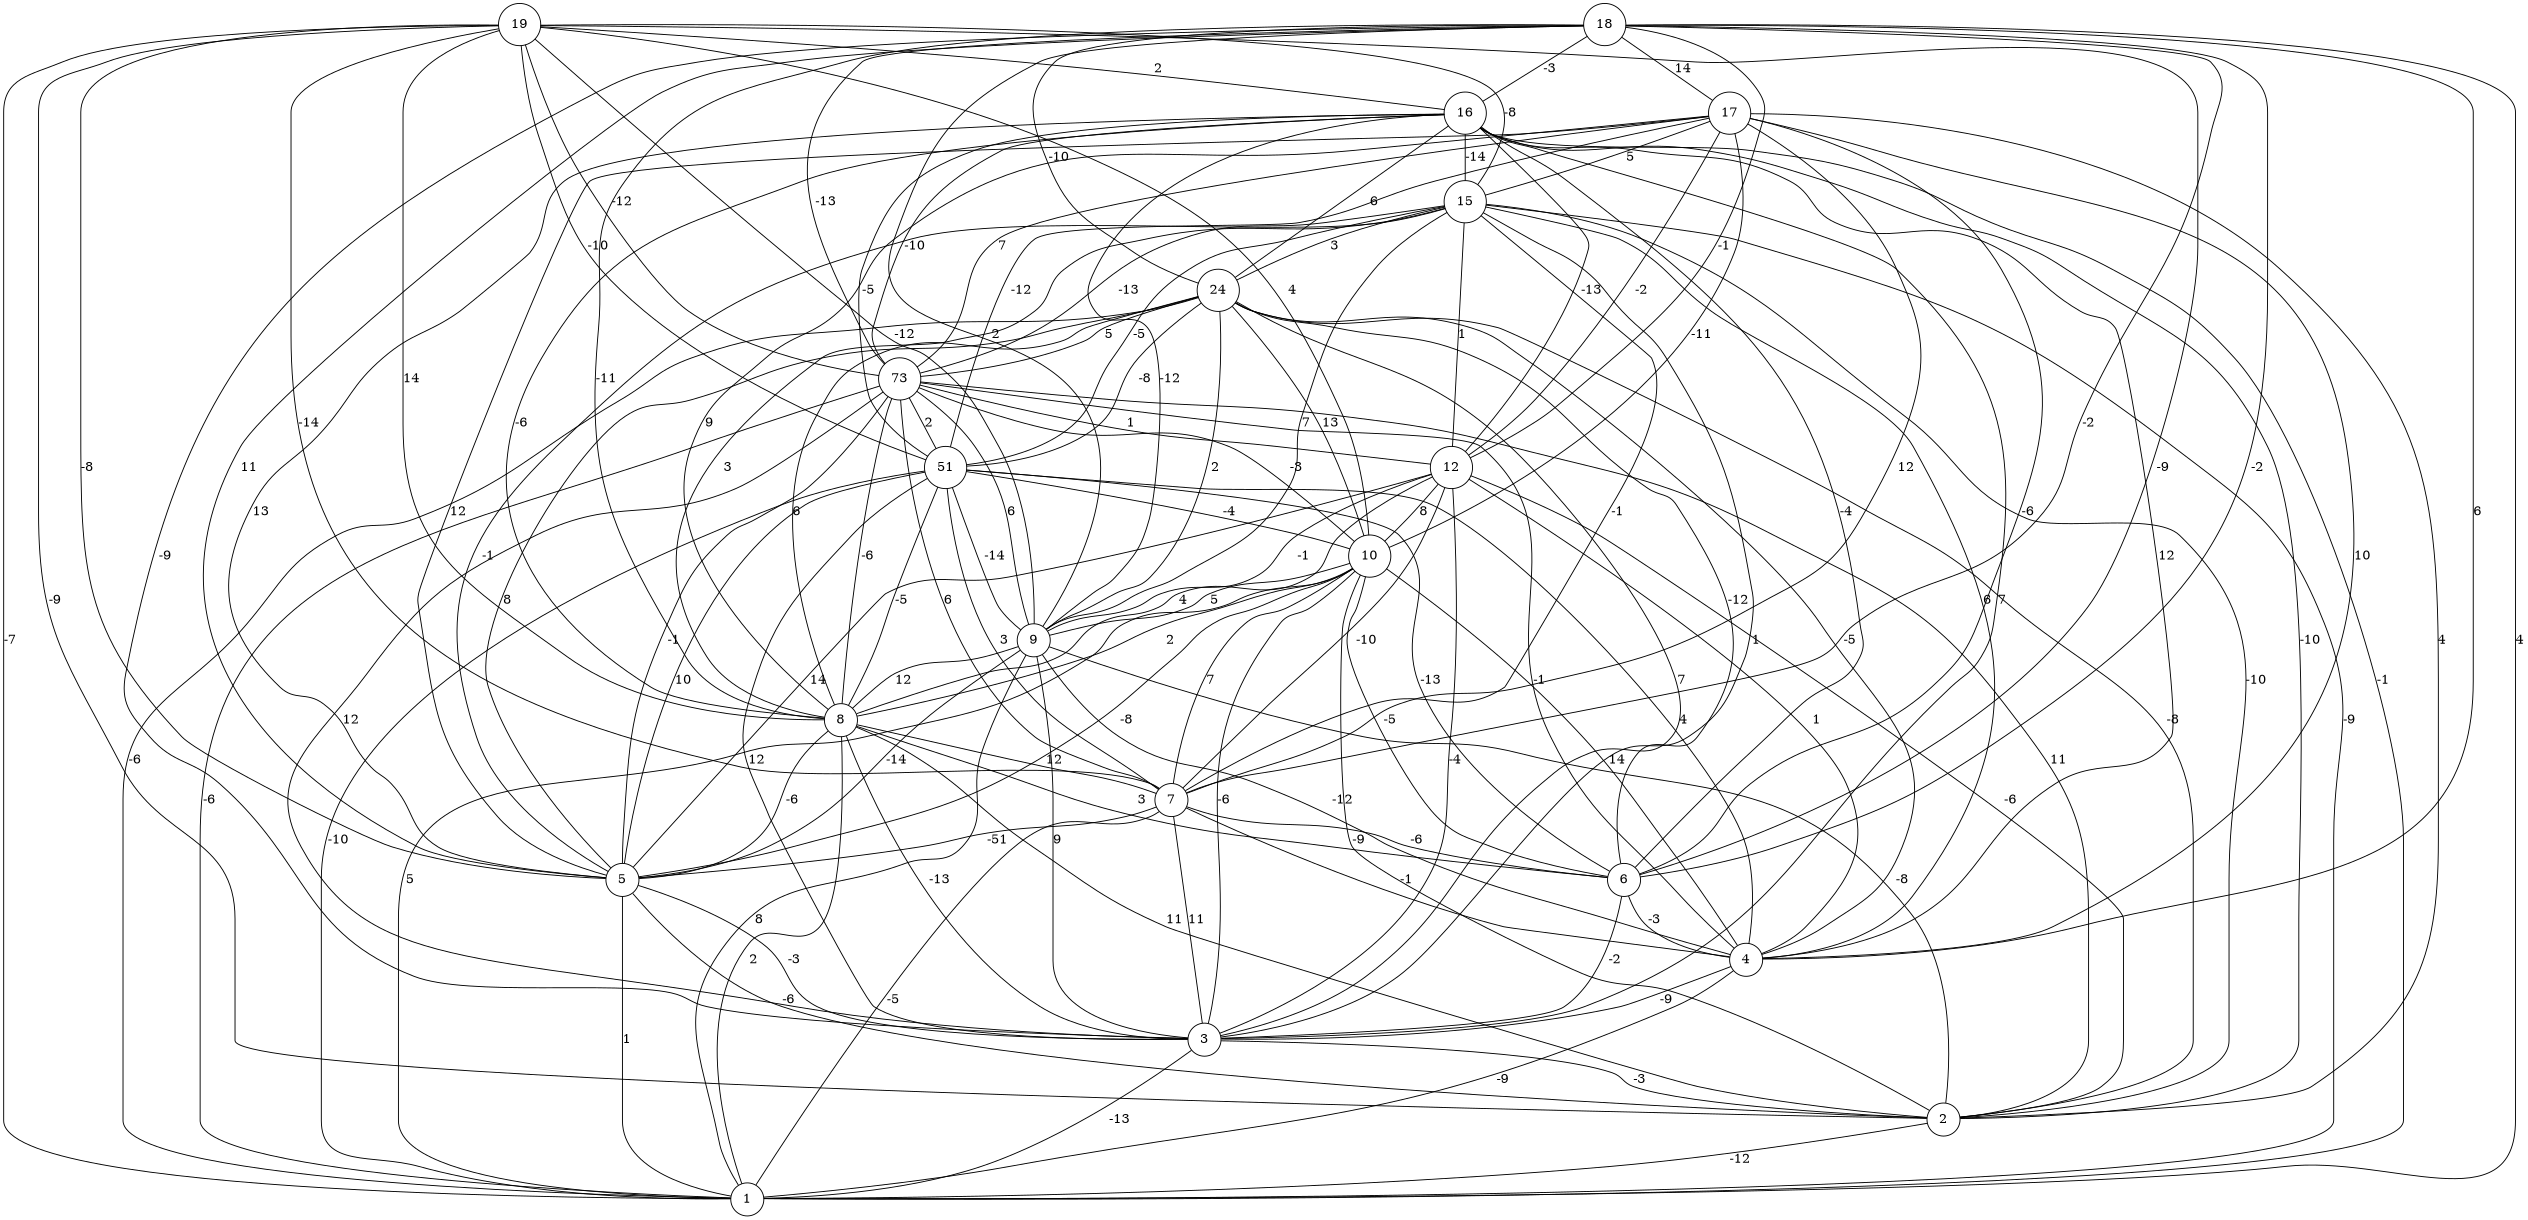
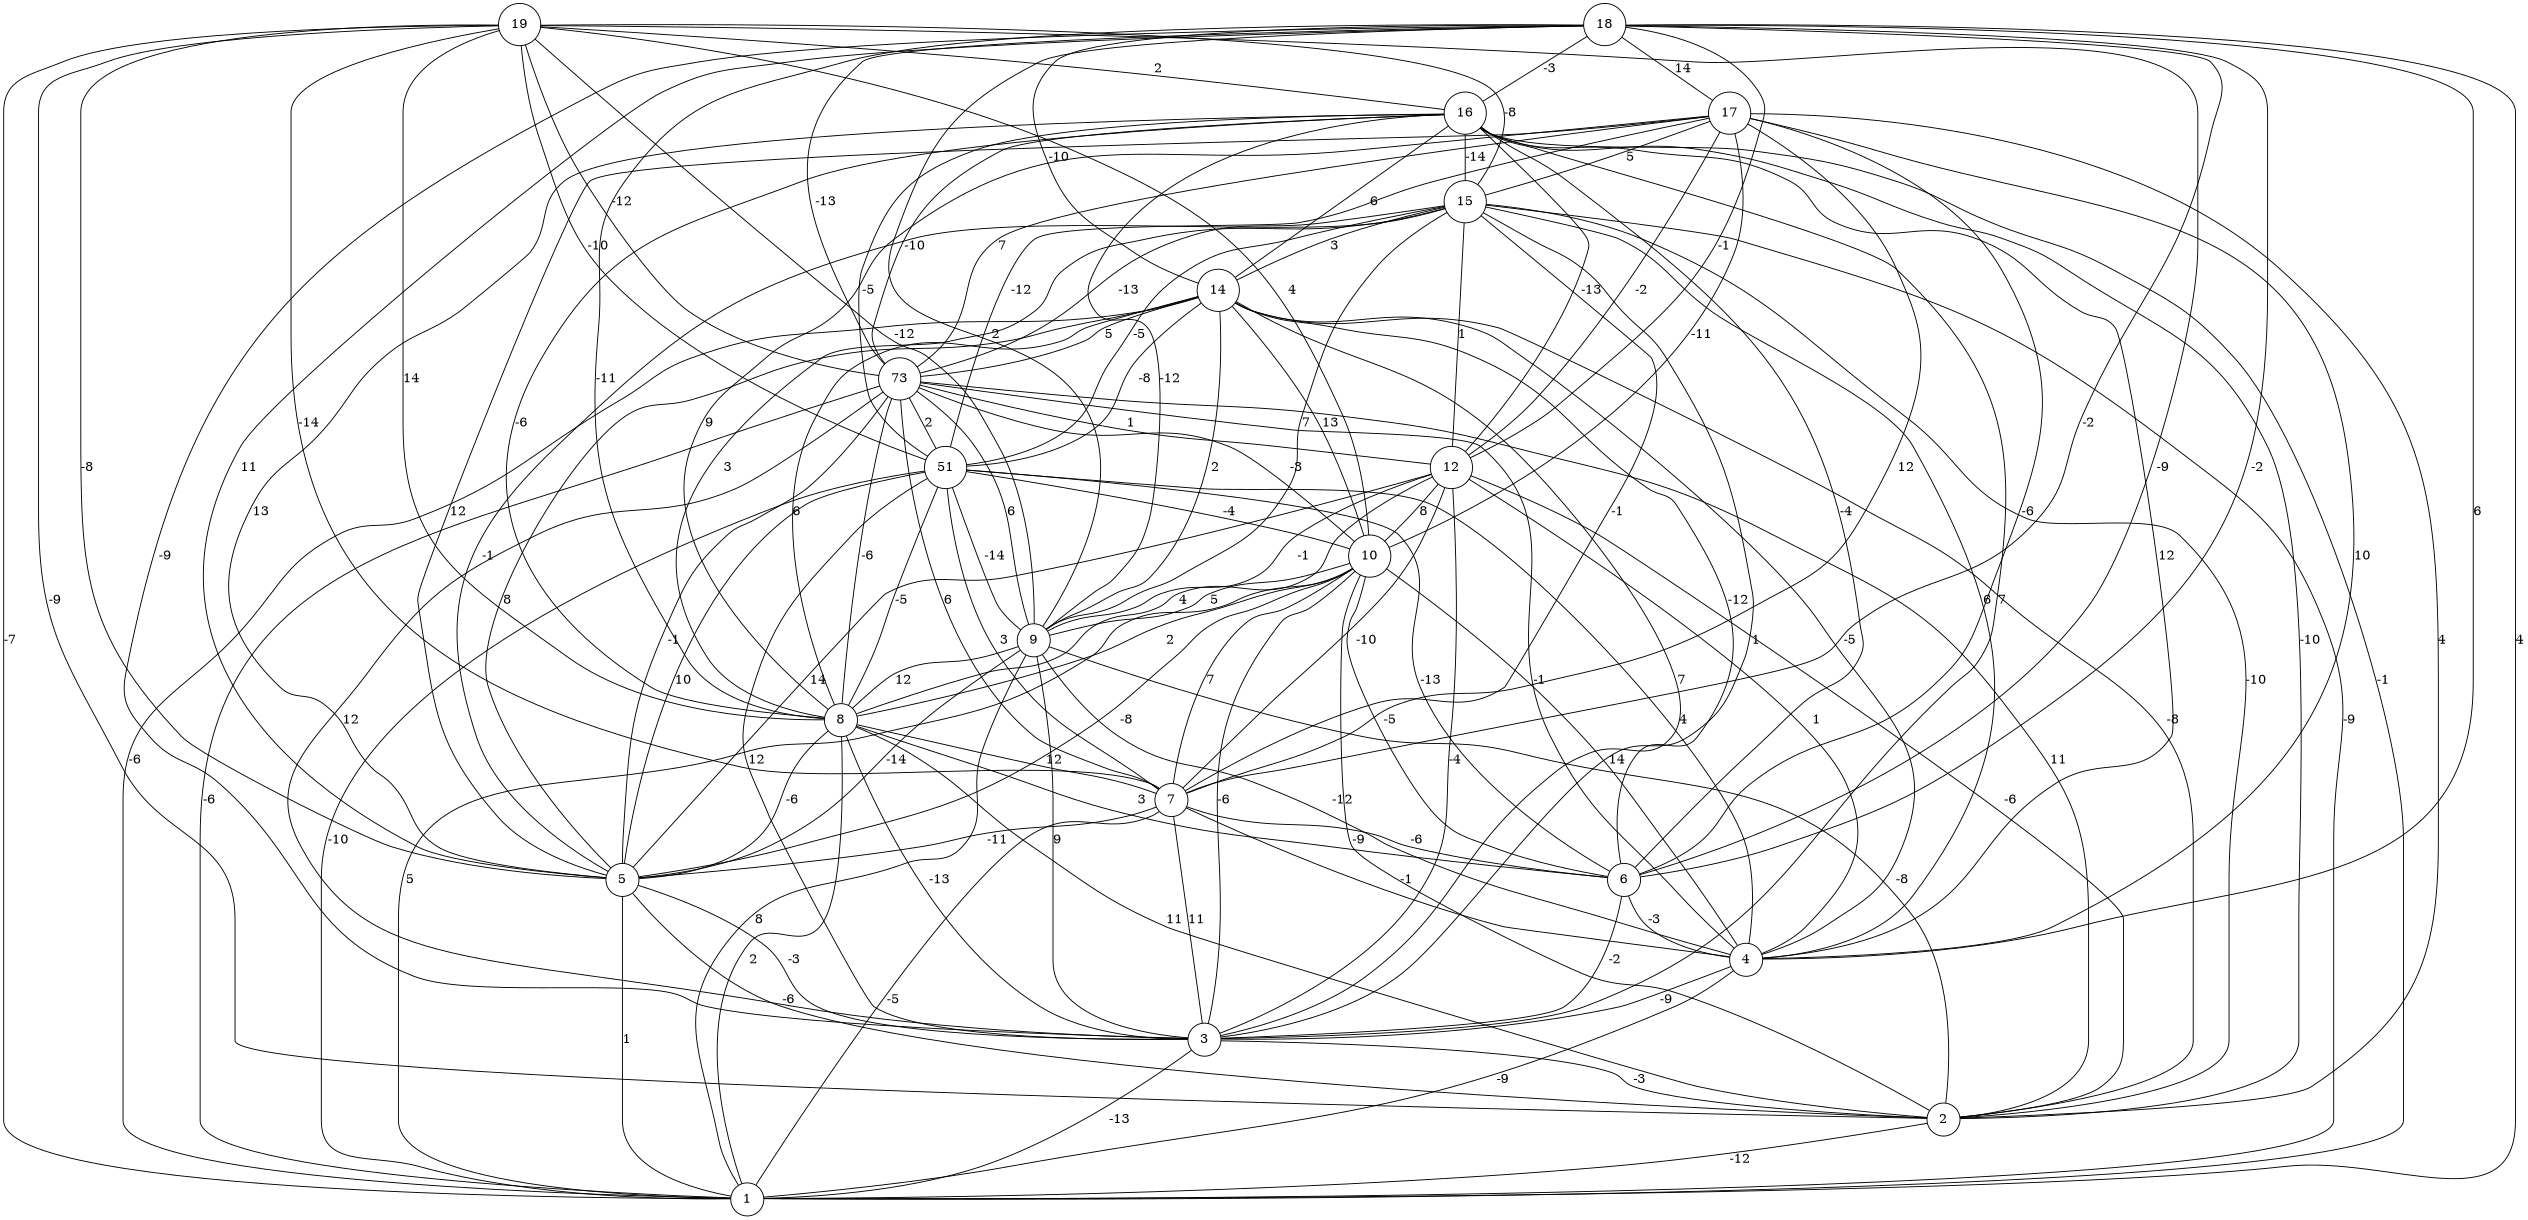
node "24": label "24" -> "14"
edge "7" -- "5": label "-51" -> "-11"
